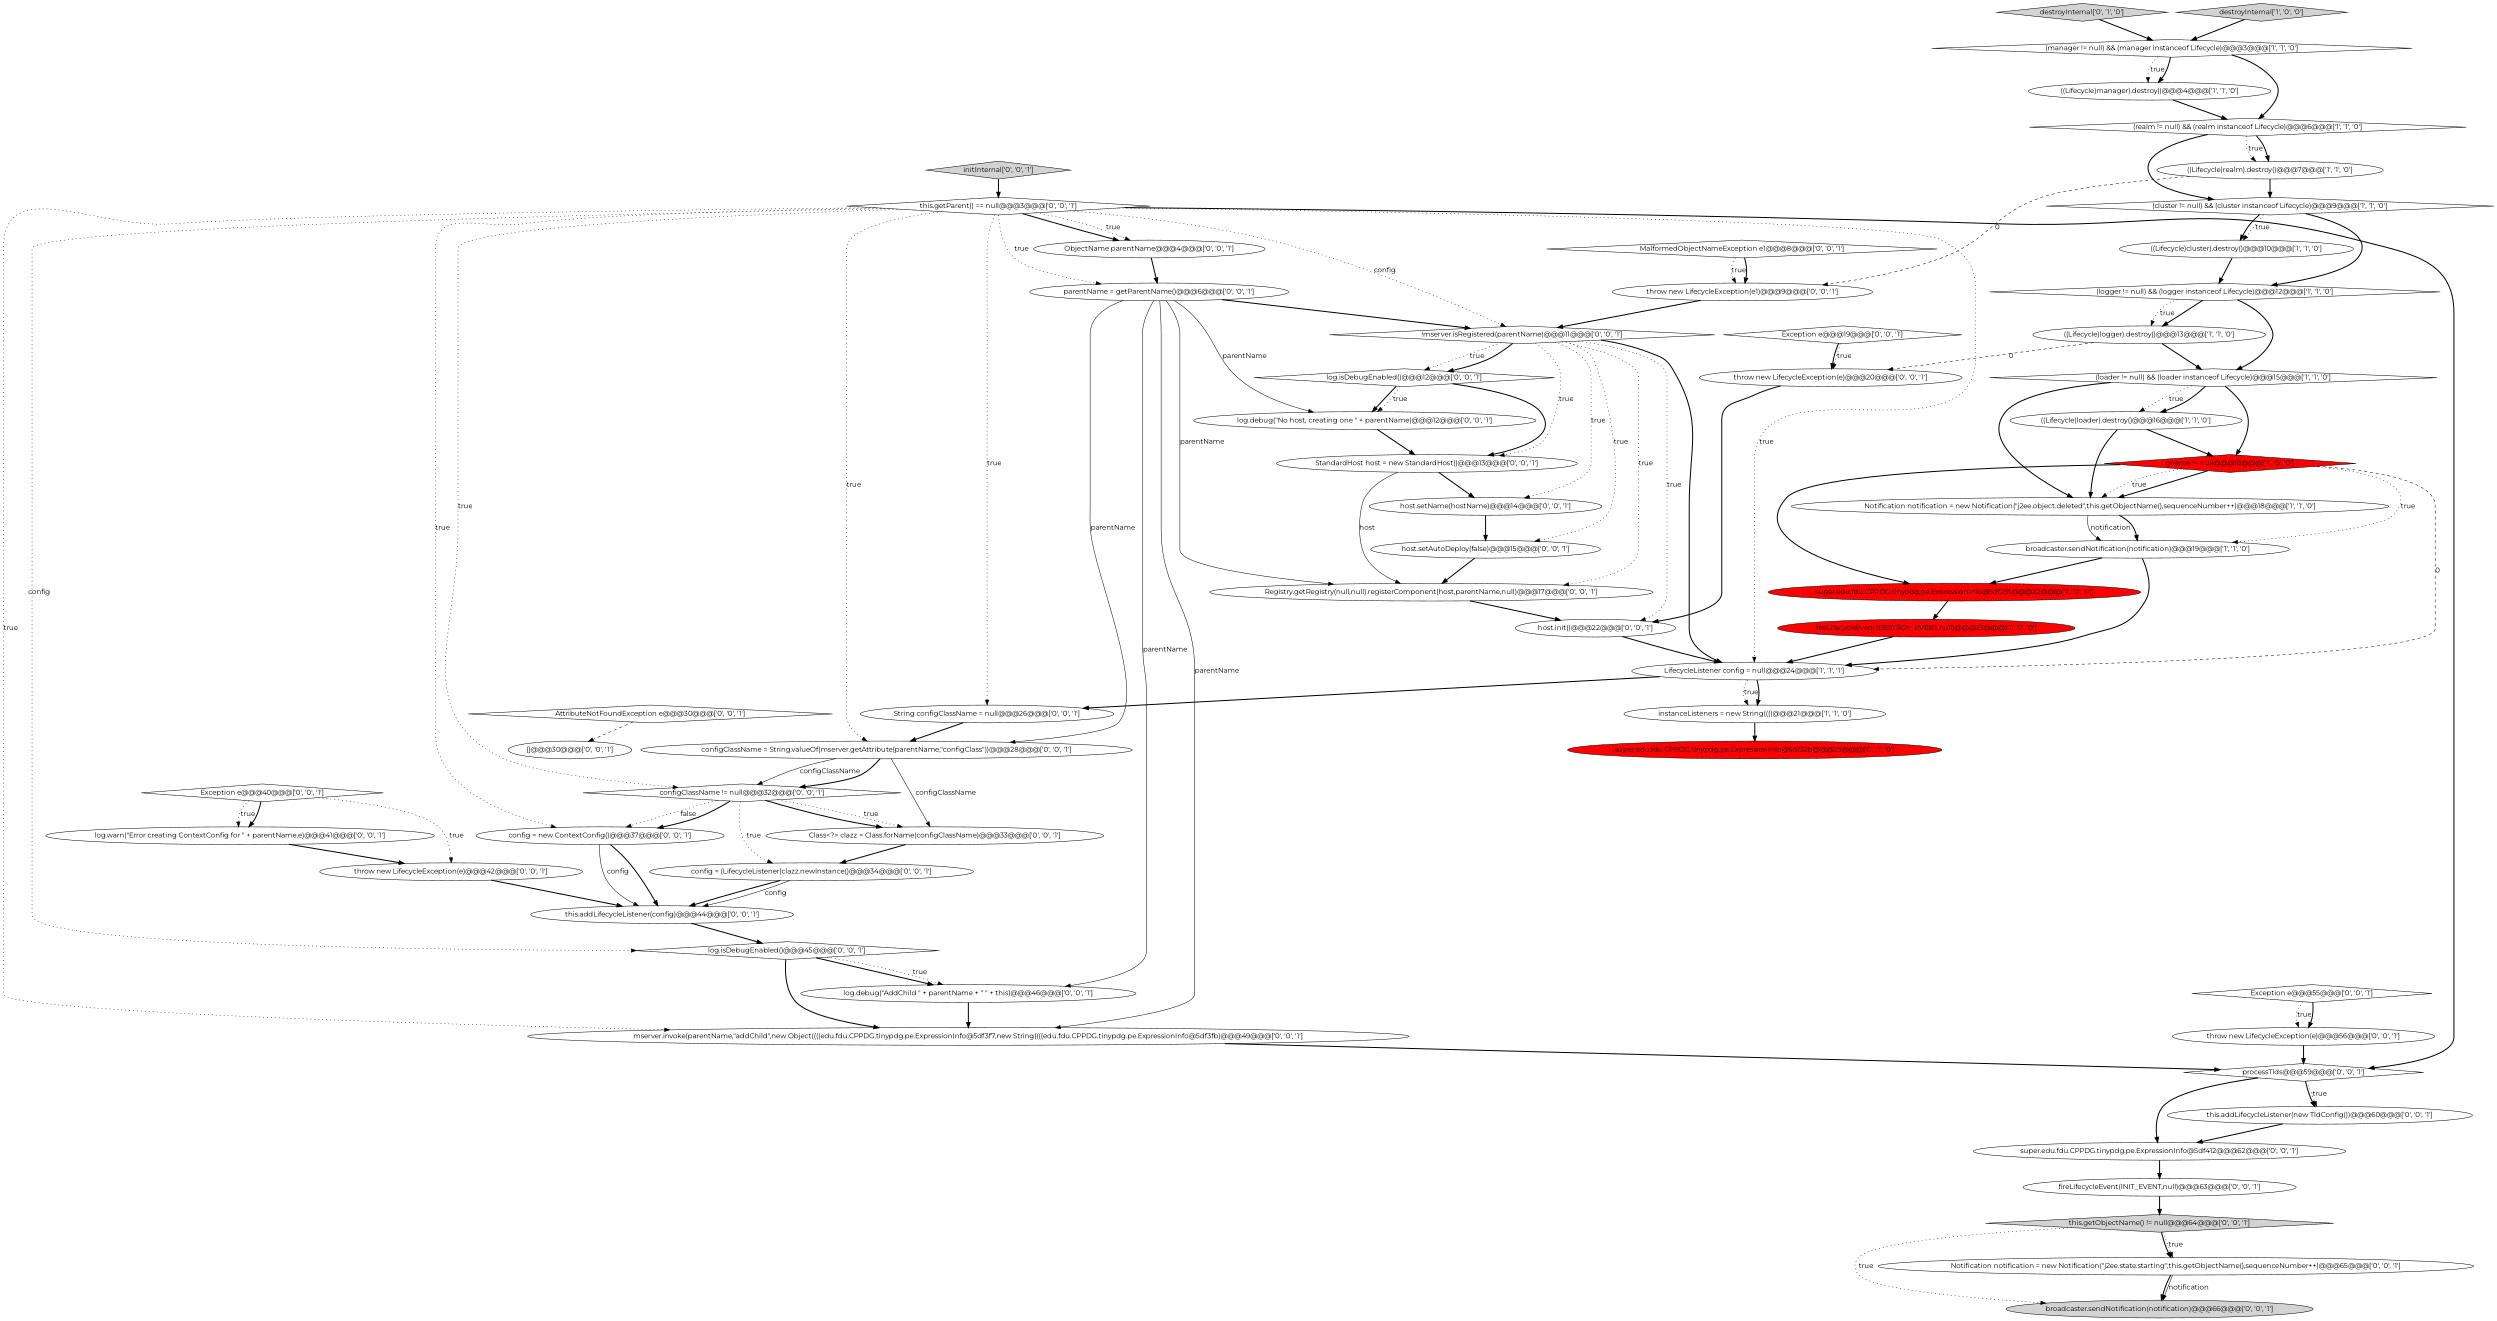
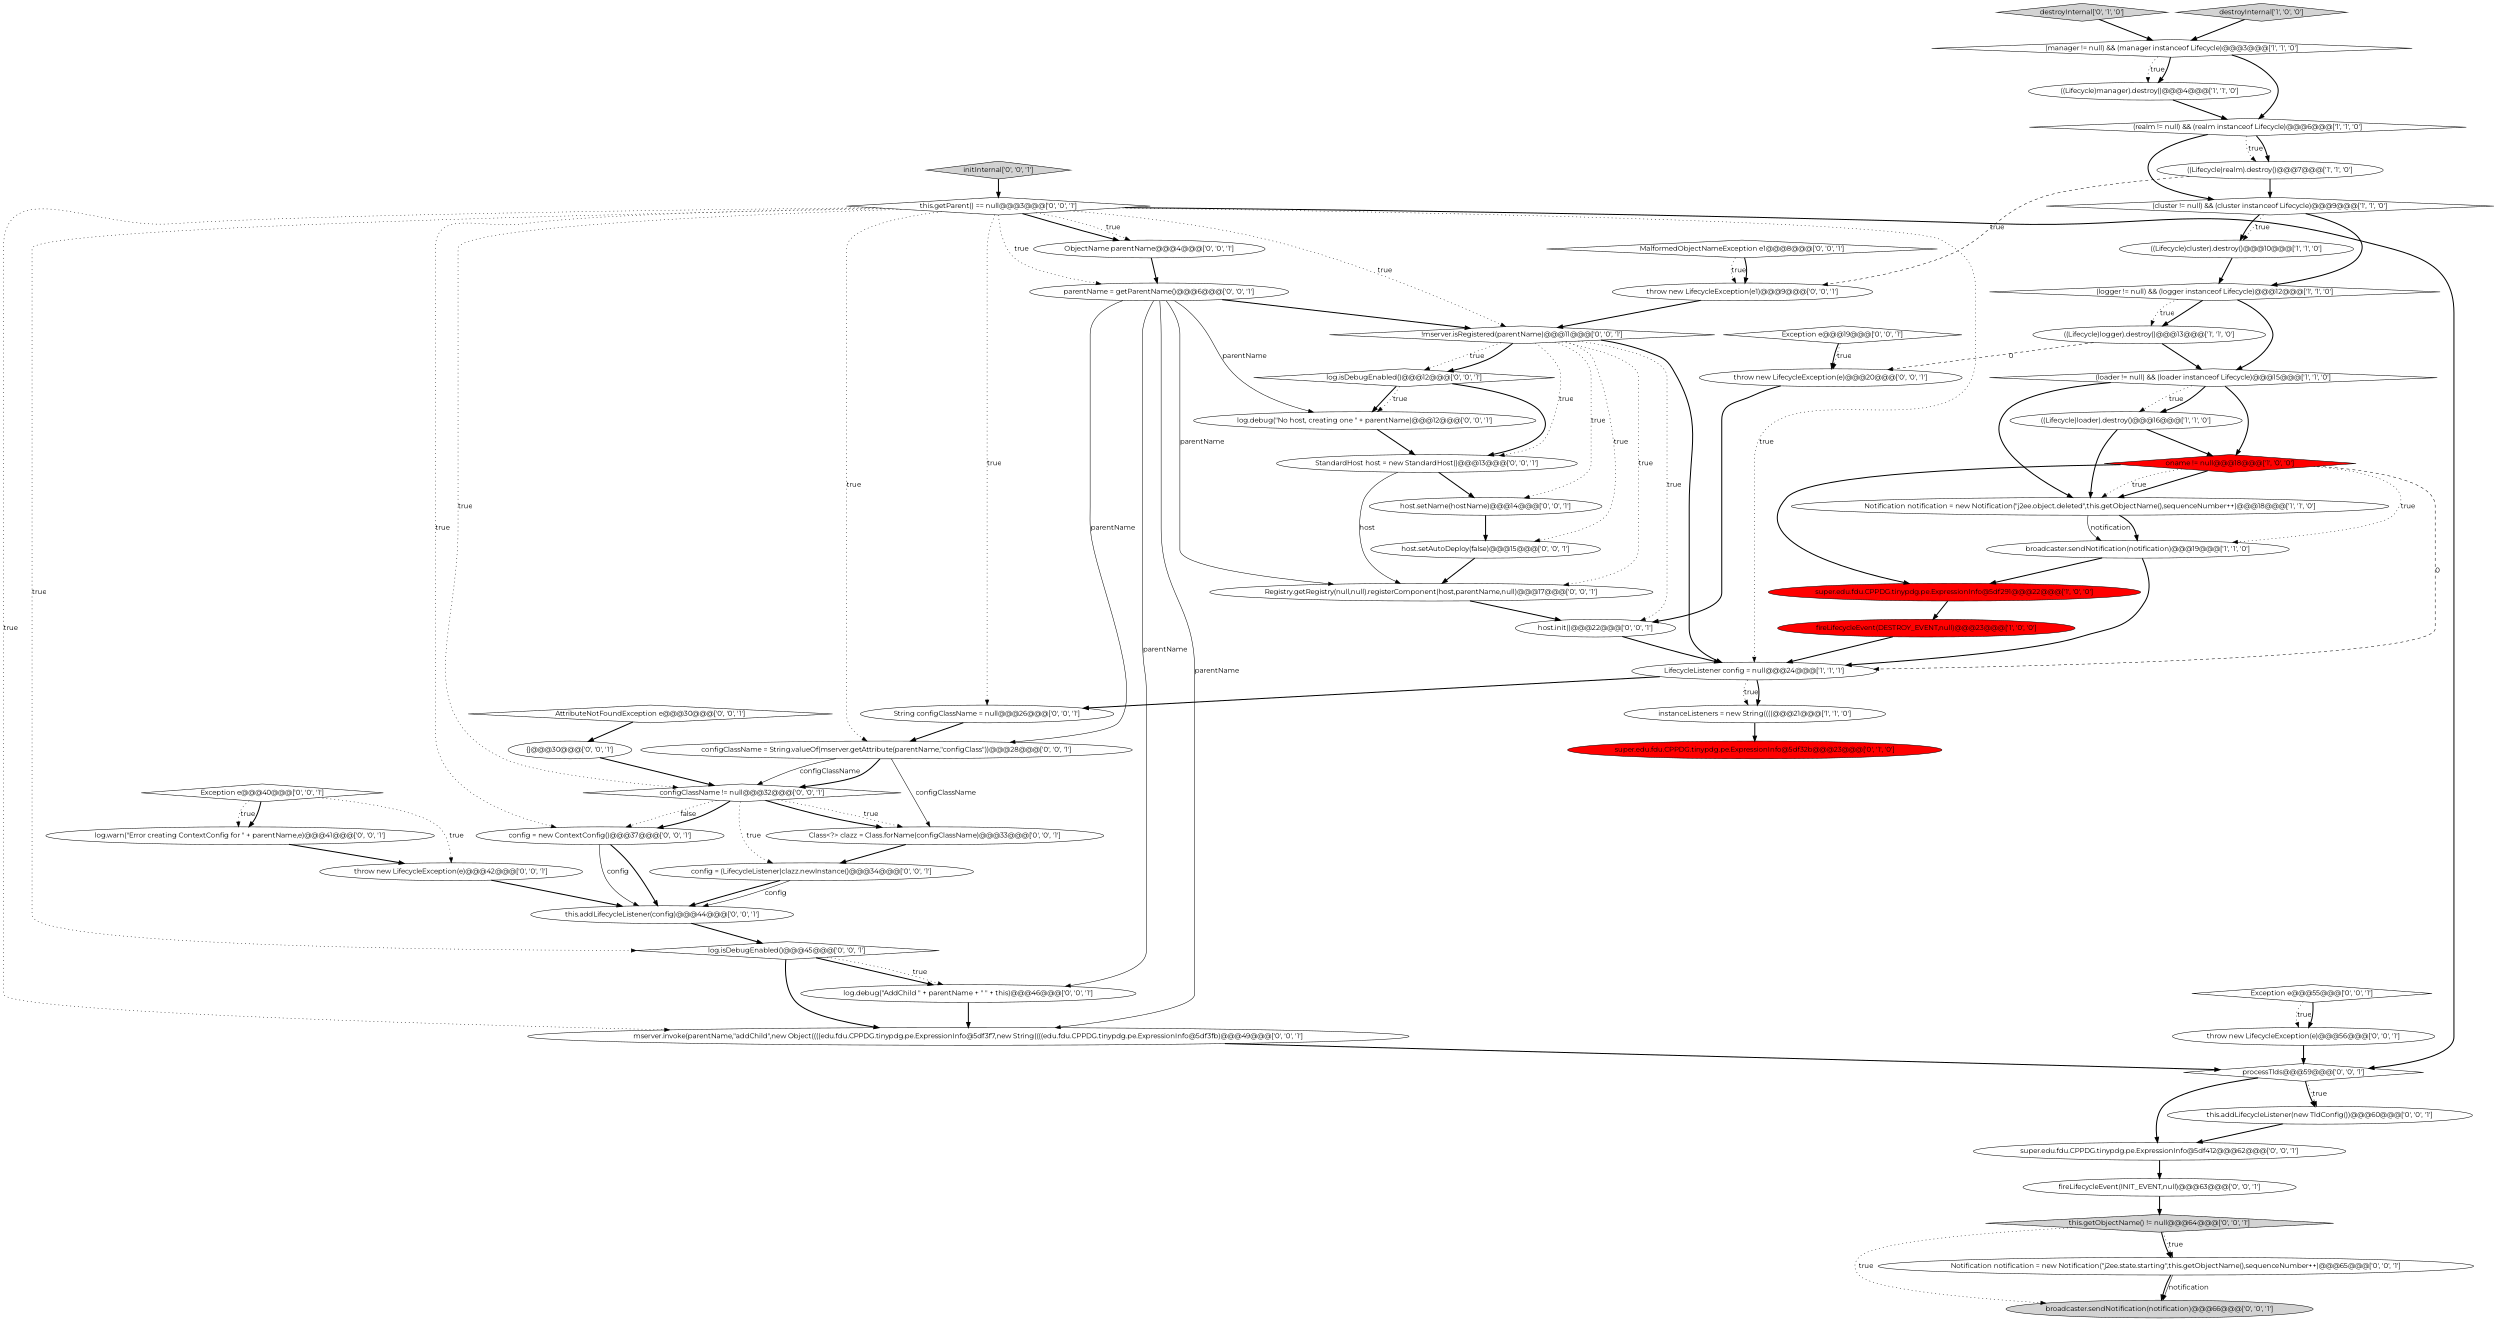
edge "((Lifecycle)realm).destroy()@@@7@@@['1', '1', '0']" -> "throw new LifecycleException(e1)@@@9@@@['0', '0', '1']": label "0" -> "true"
edge "this.getParent() == null@@@3@@@['0', '0', '1']" -> "!mserver.isRegistered(parentName)@@@11@@@['0', '0', '1']": label "config" -> "true"
edge "this.getParent() == null@@@3@@@['0', '0', '1']" -> "log.isDebugEnabled()@@@45@@@['0', '0', '1']": label "config" -> "true"
edge "AttributeNotFoundException e@@@30@@@['0', '0', '1']" -> "{}@@@30@@@['0', '0', '1']": style dashed -> bold
edge "{}@@@30@@@['0', '0', '1']" -> "configClassName != null@@@32@@@['0', '0', '1']": added
